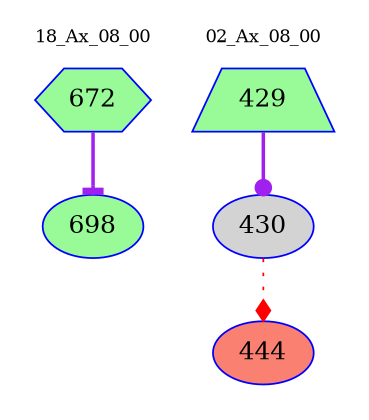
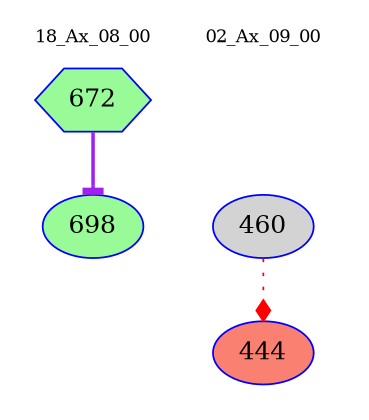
cluster "02_Ax_08_00": label "02_Ax_08_00" -> "02_Ax_09_00"
node "429": removed
node "430": label "430" -> "460"
